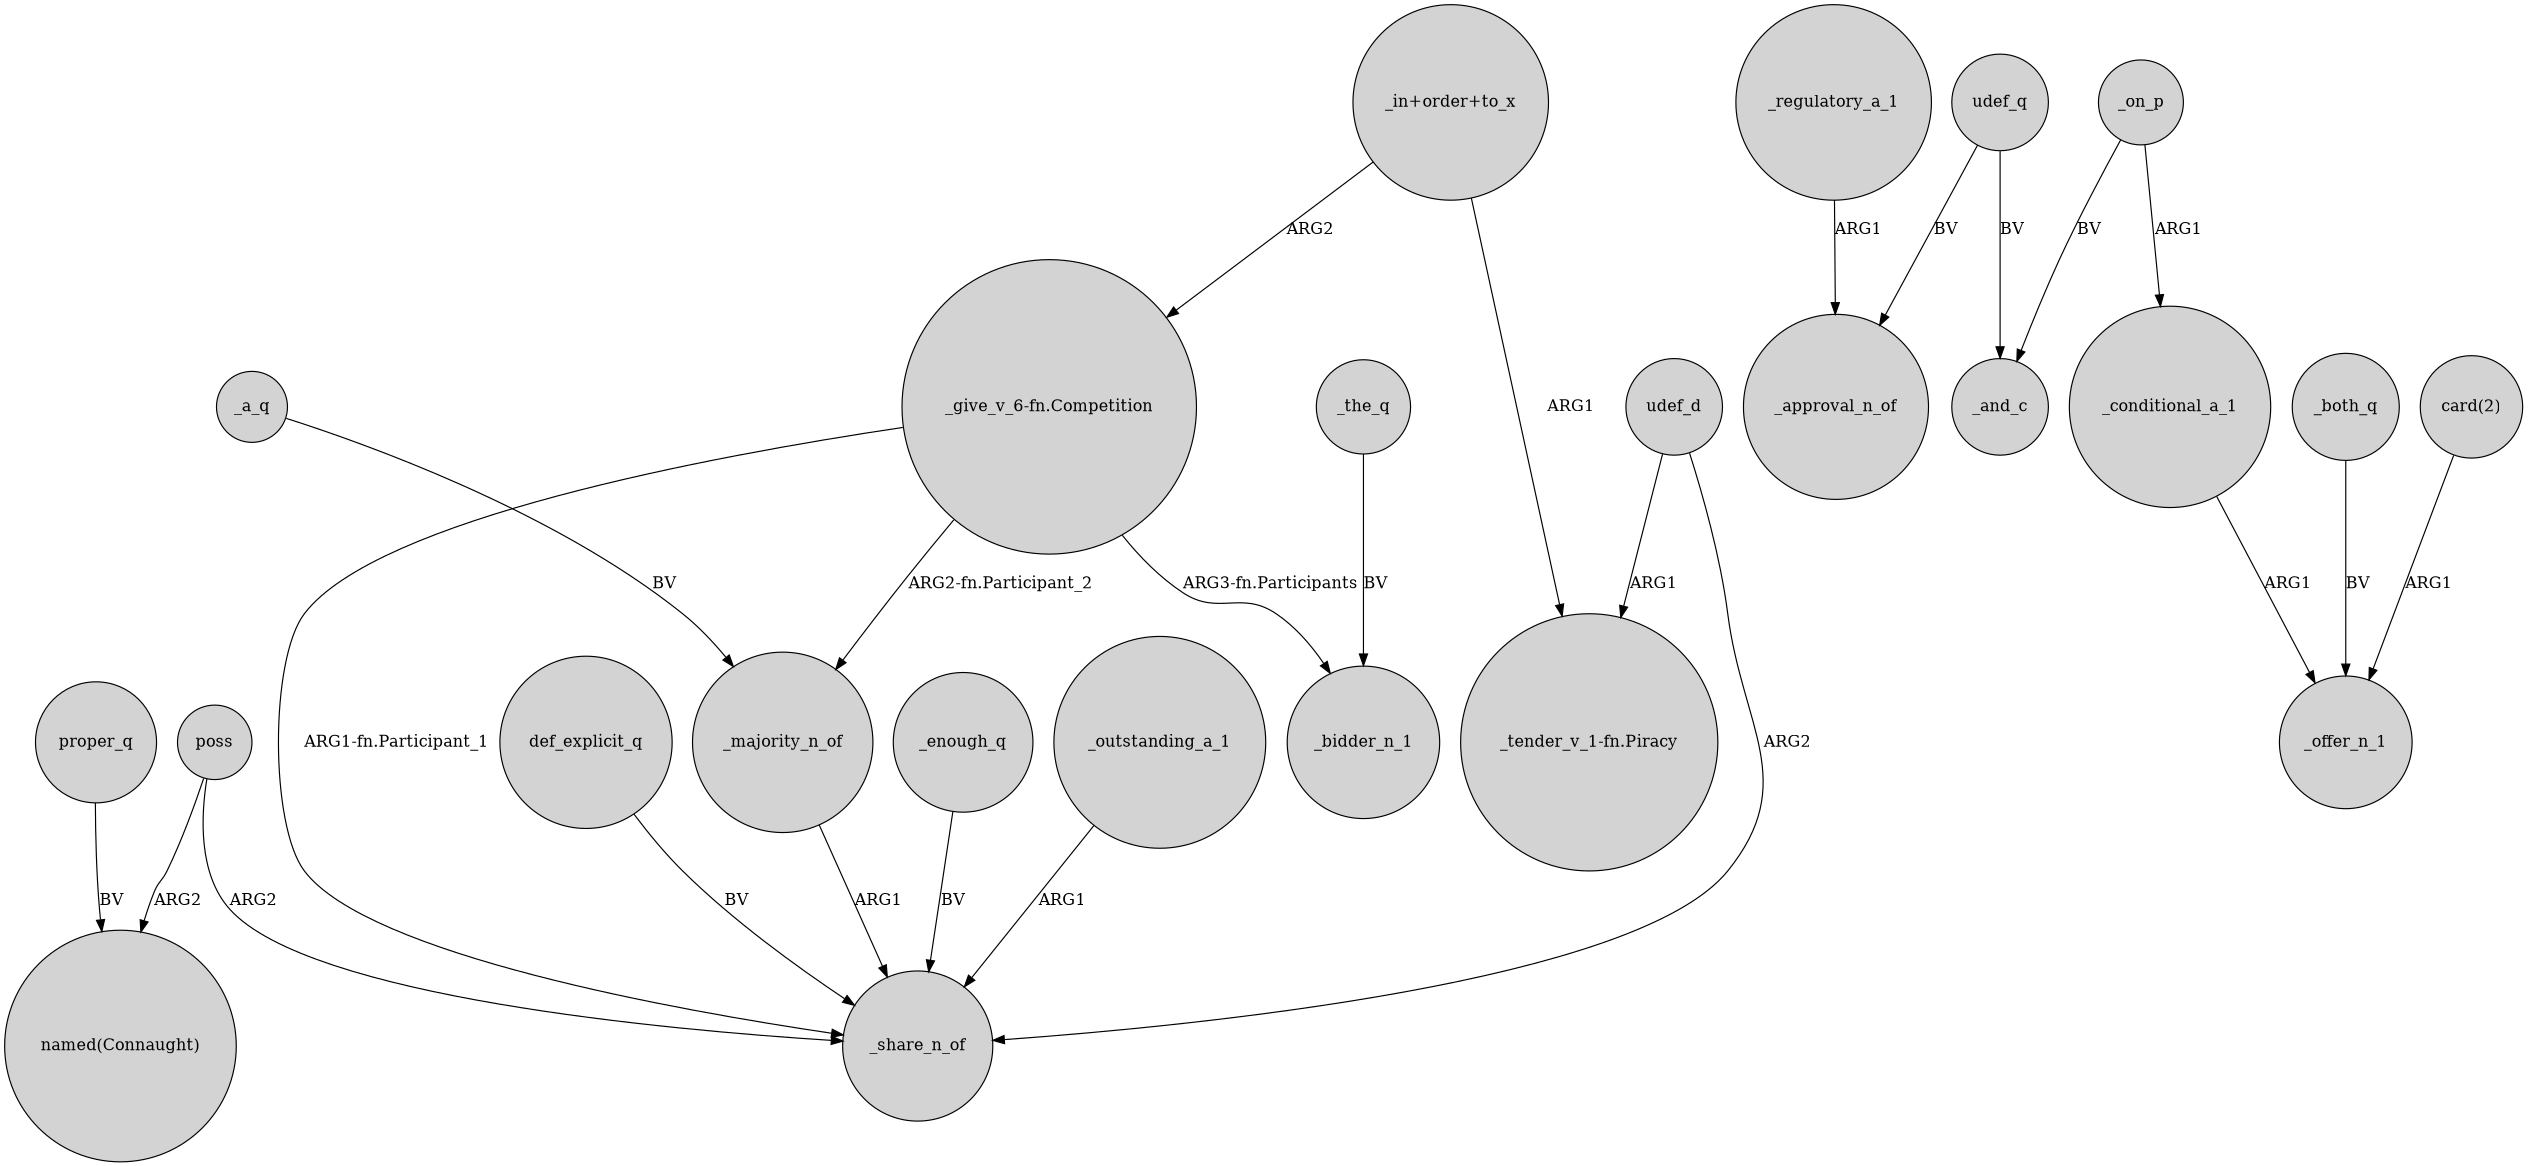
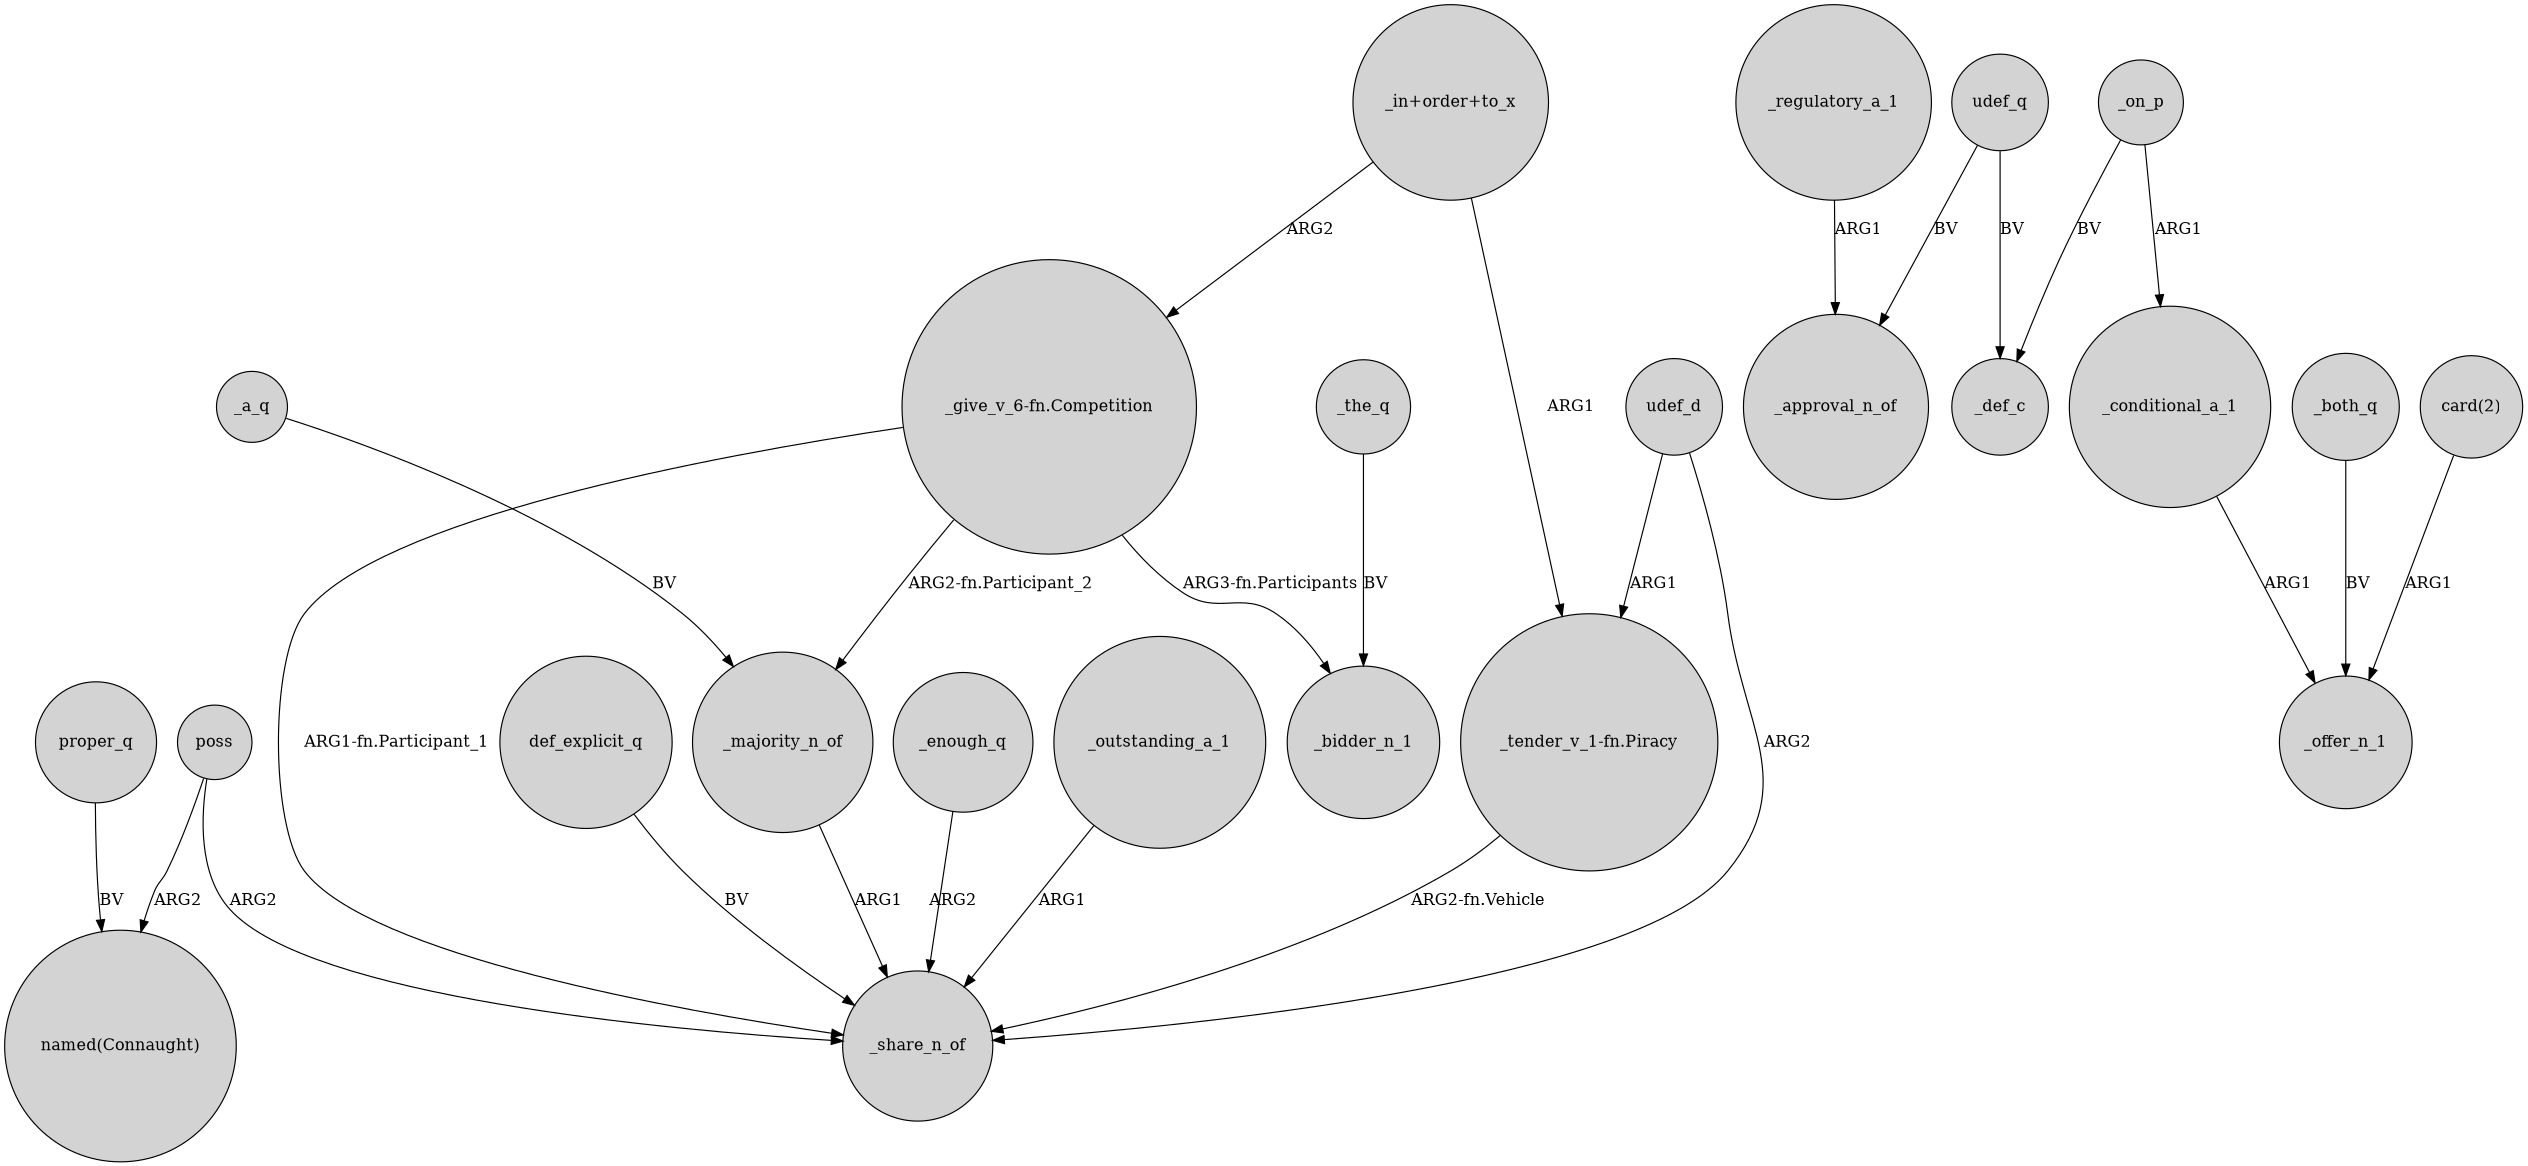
node "_and_c": label "_and_c" -> "_def_c"
edge "_enough_q" -> "_share_n_of": label "BV" -> "ARG2"
edge "_tender_v_1-fn.Piracy" -> "_share_n_of": added, label "ARG2-fn.Vehicle"
